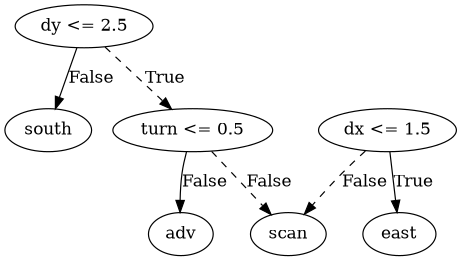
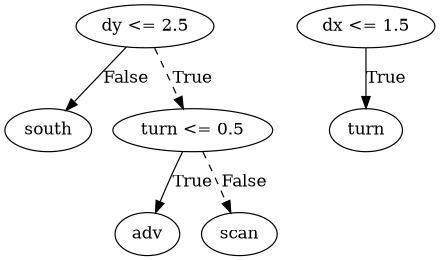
edge "dx <= 1.5" -> "scan": removed, label "False"
edge "turn <= 0.5" -> "adv": label "False" -> "True"
node "east": label "east" -> "turn"
